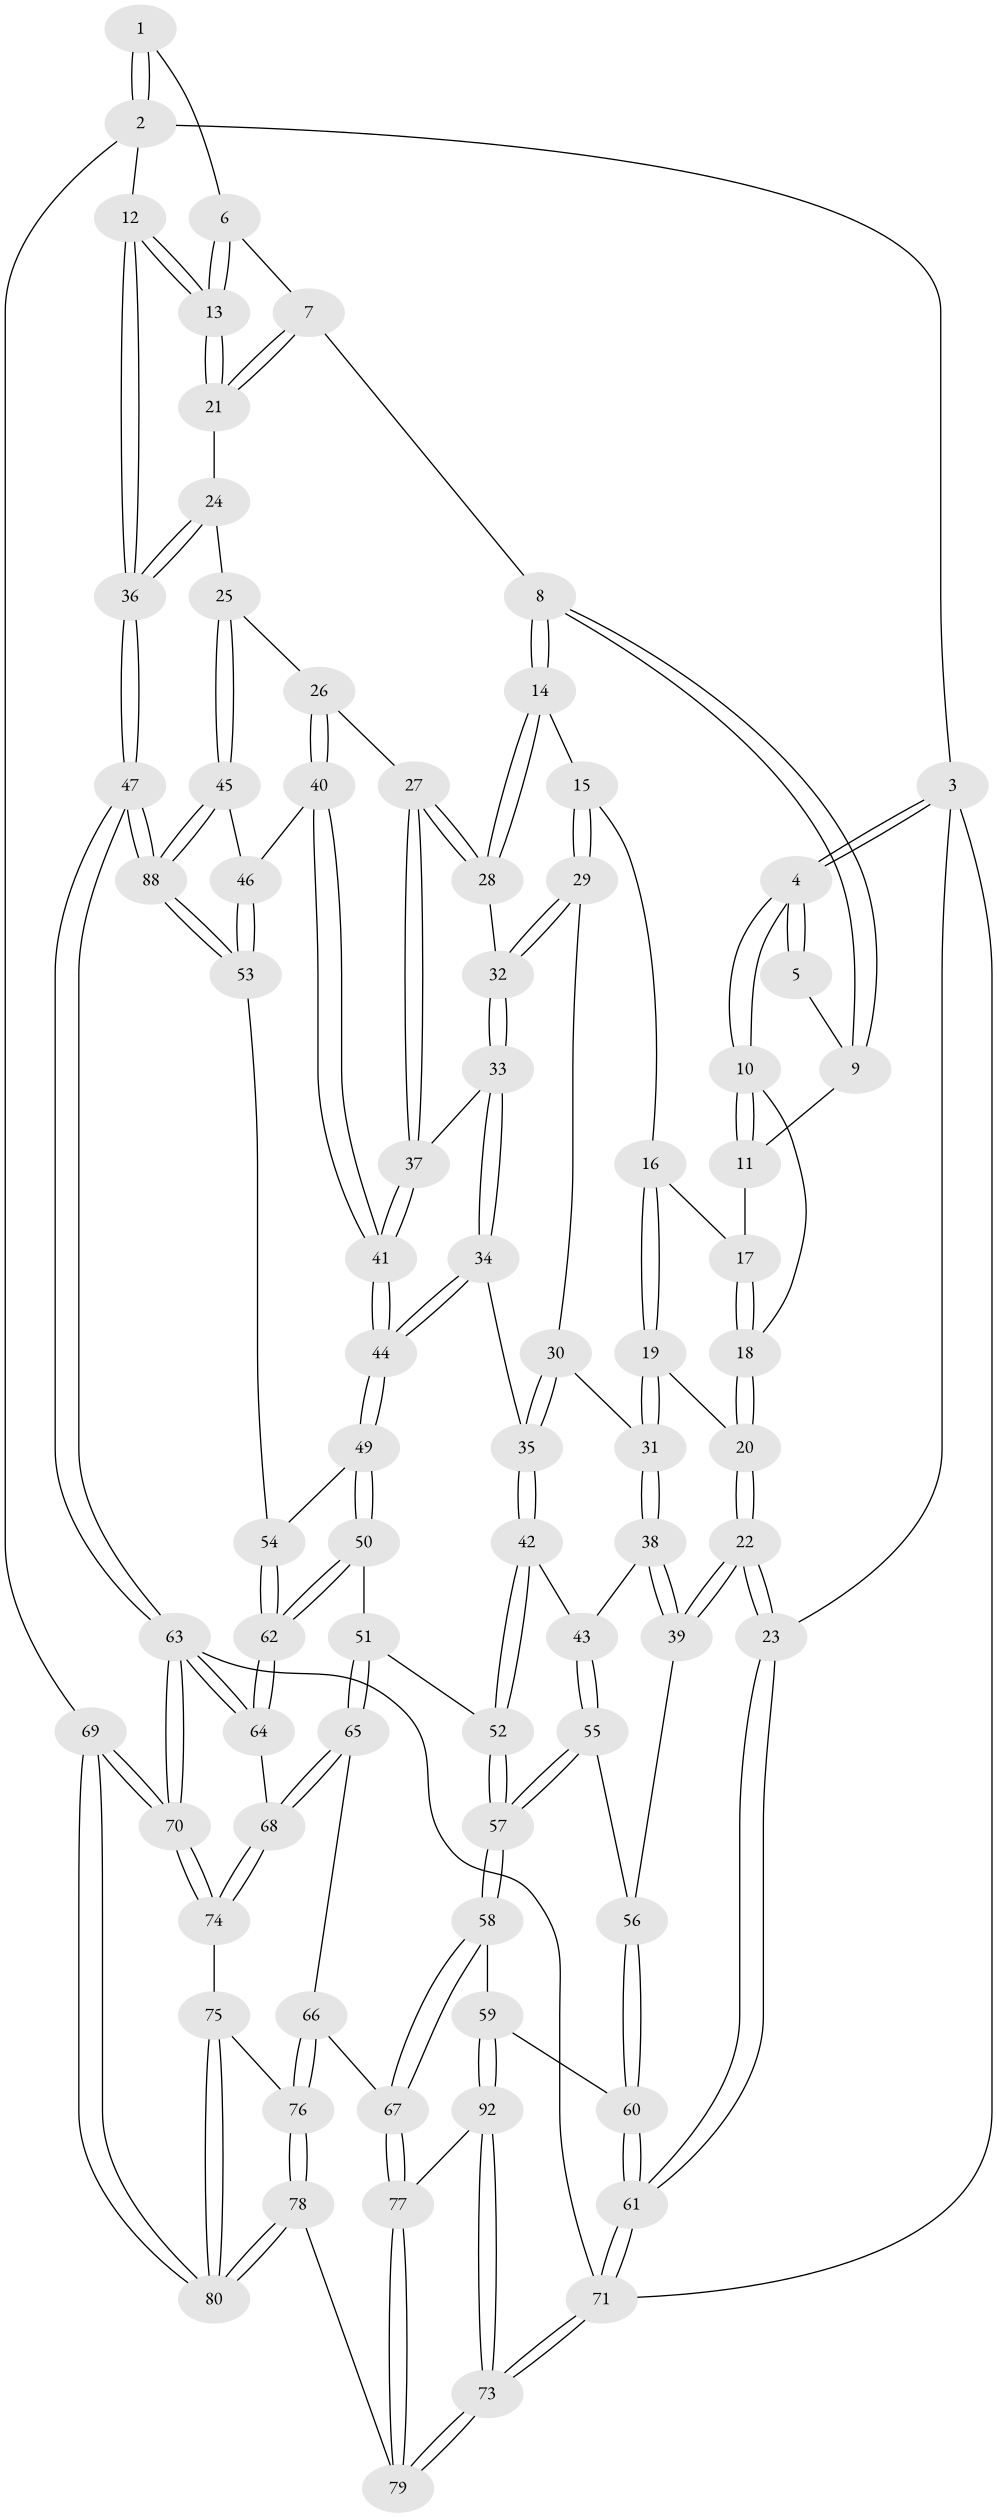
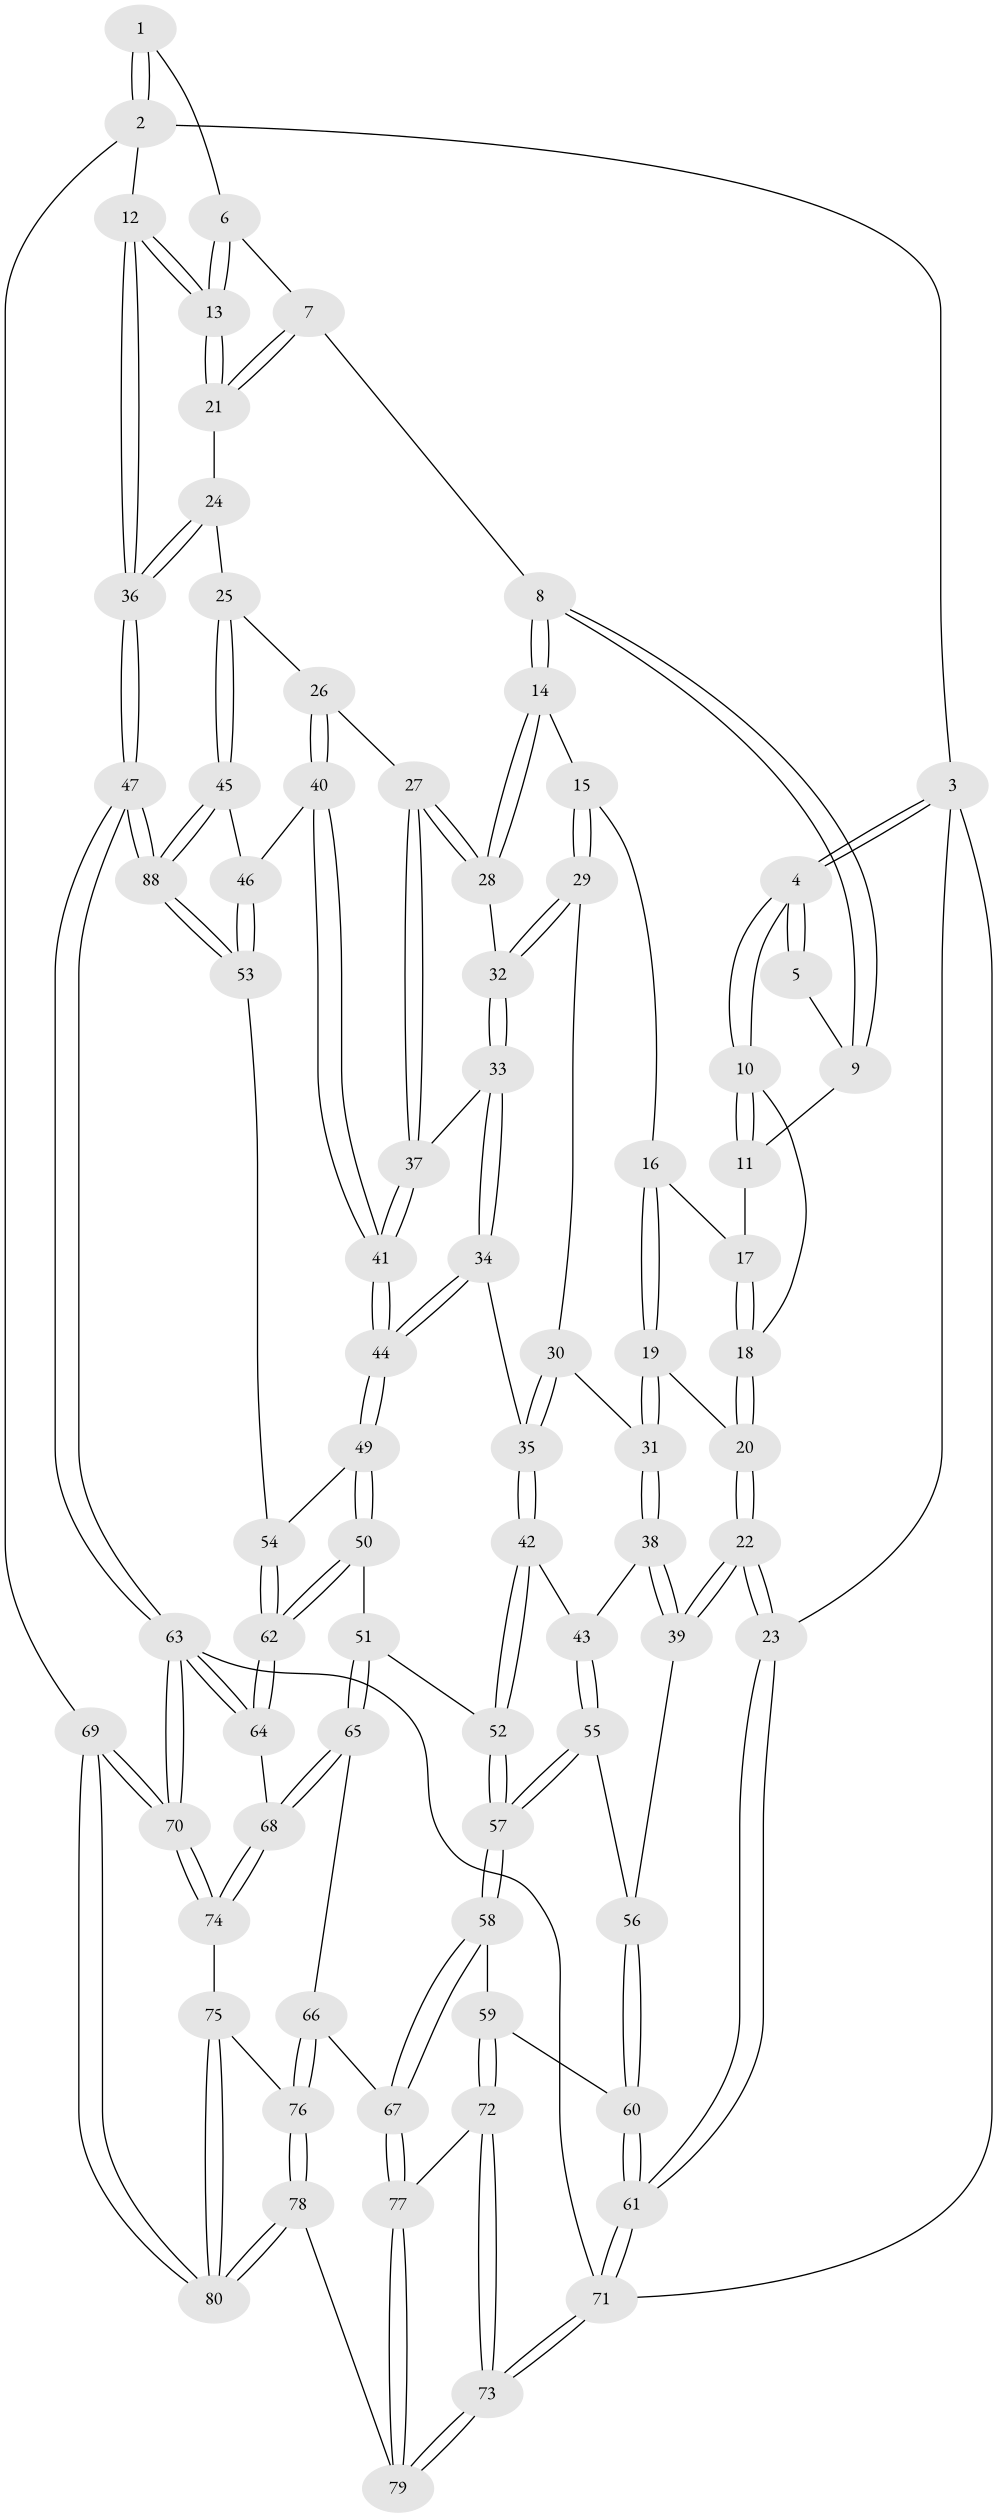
node "92": label "92" -> "72"
